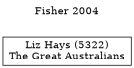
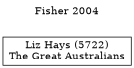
node "Liz Hays (5322) The Great Australians": label "Liz Hays (5322) The Great Australians" -> "Liz Hays (5722) The Great Australians"
